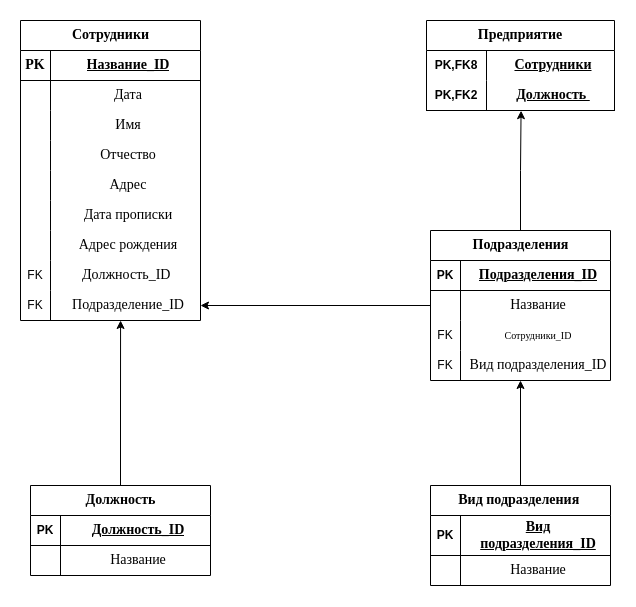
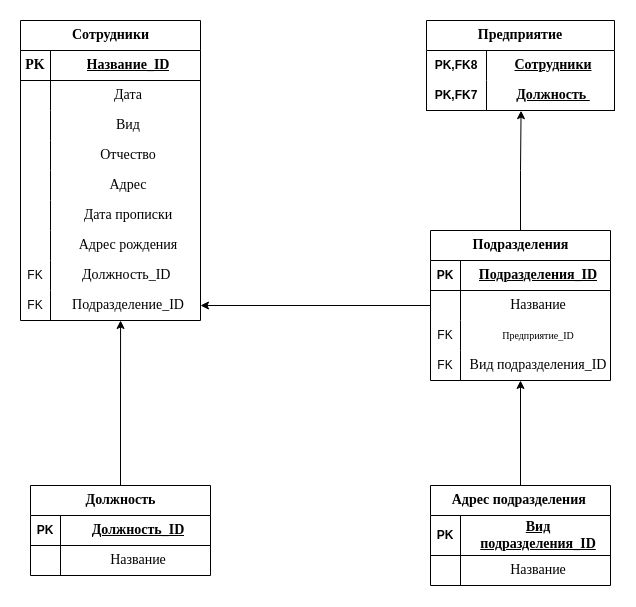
node "PK,FK2": label "PK,FK2" -> "PK,FK7"
node "Имя": label "Имя" -> "Вид"
node "Сотрудники_ID": label "Сотрудники_ID" -> "Предприятие_ID"
node "Вид подразделения": label "Вид подразделения" -> "Адрес подразделения"
